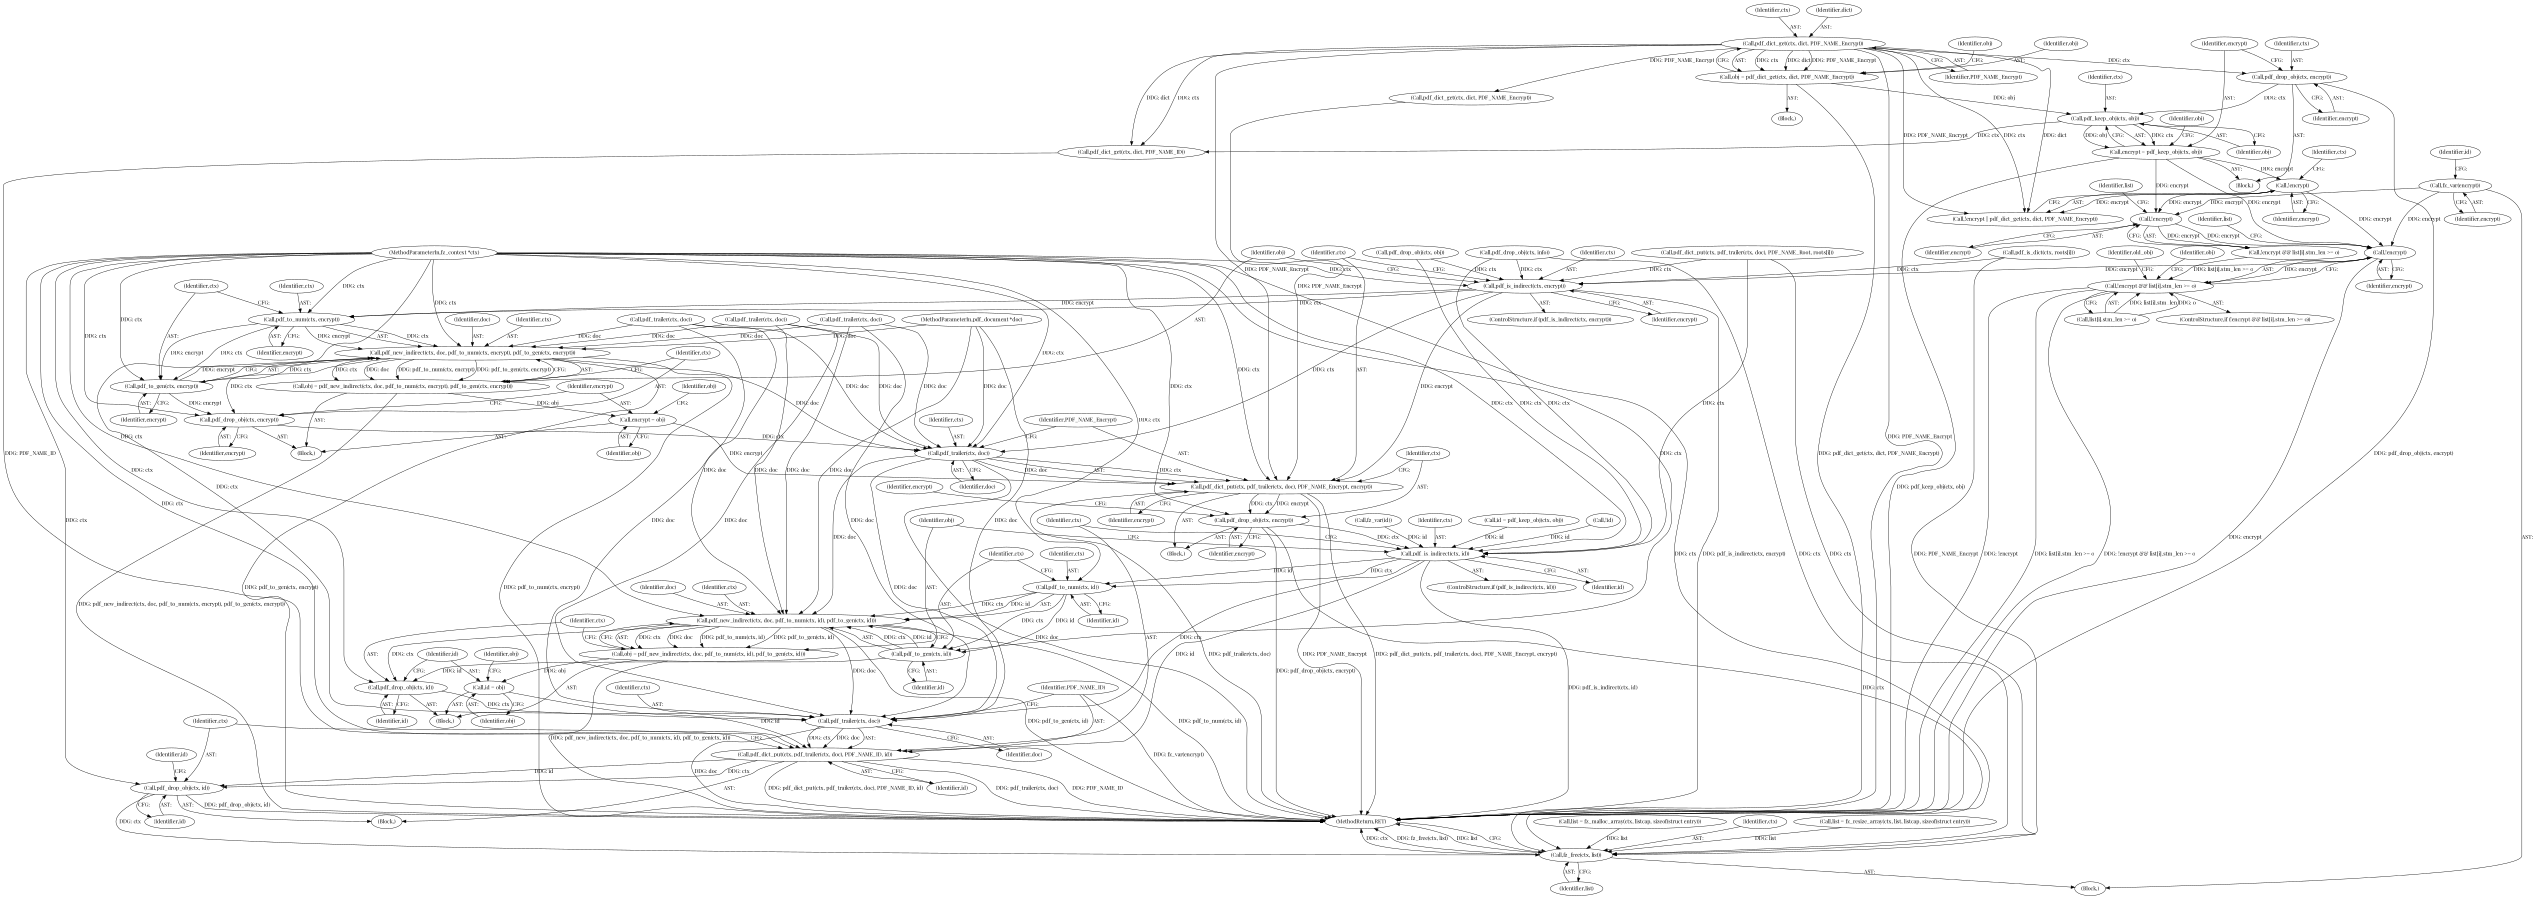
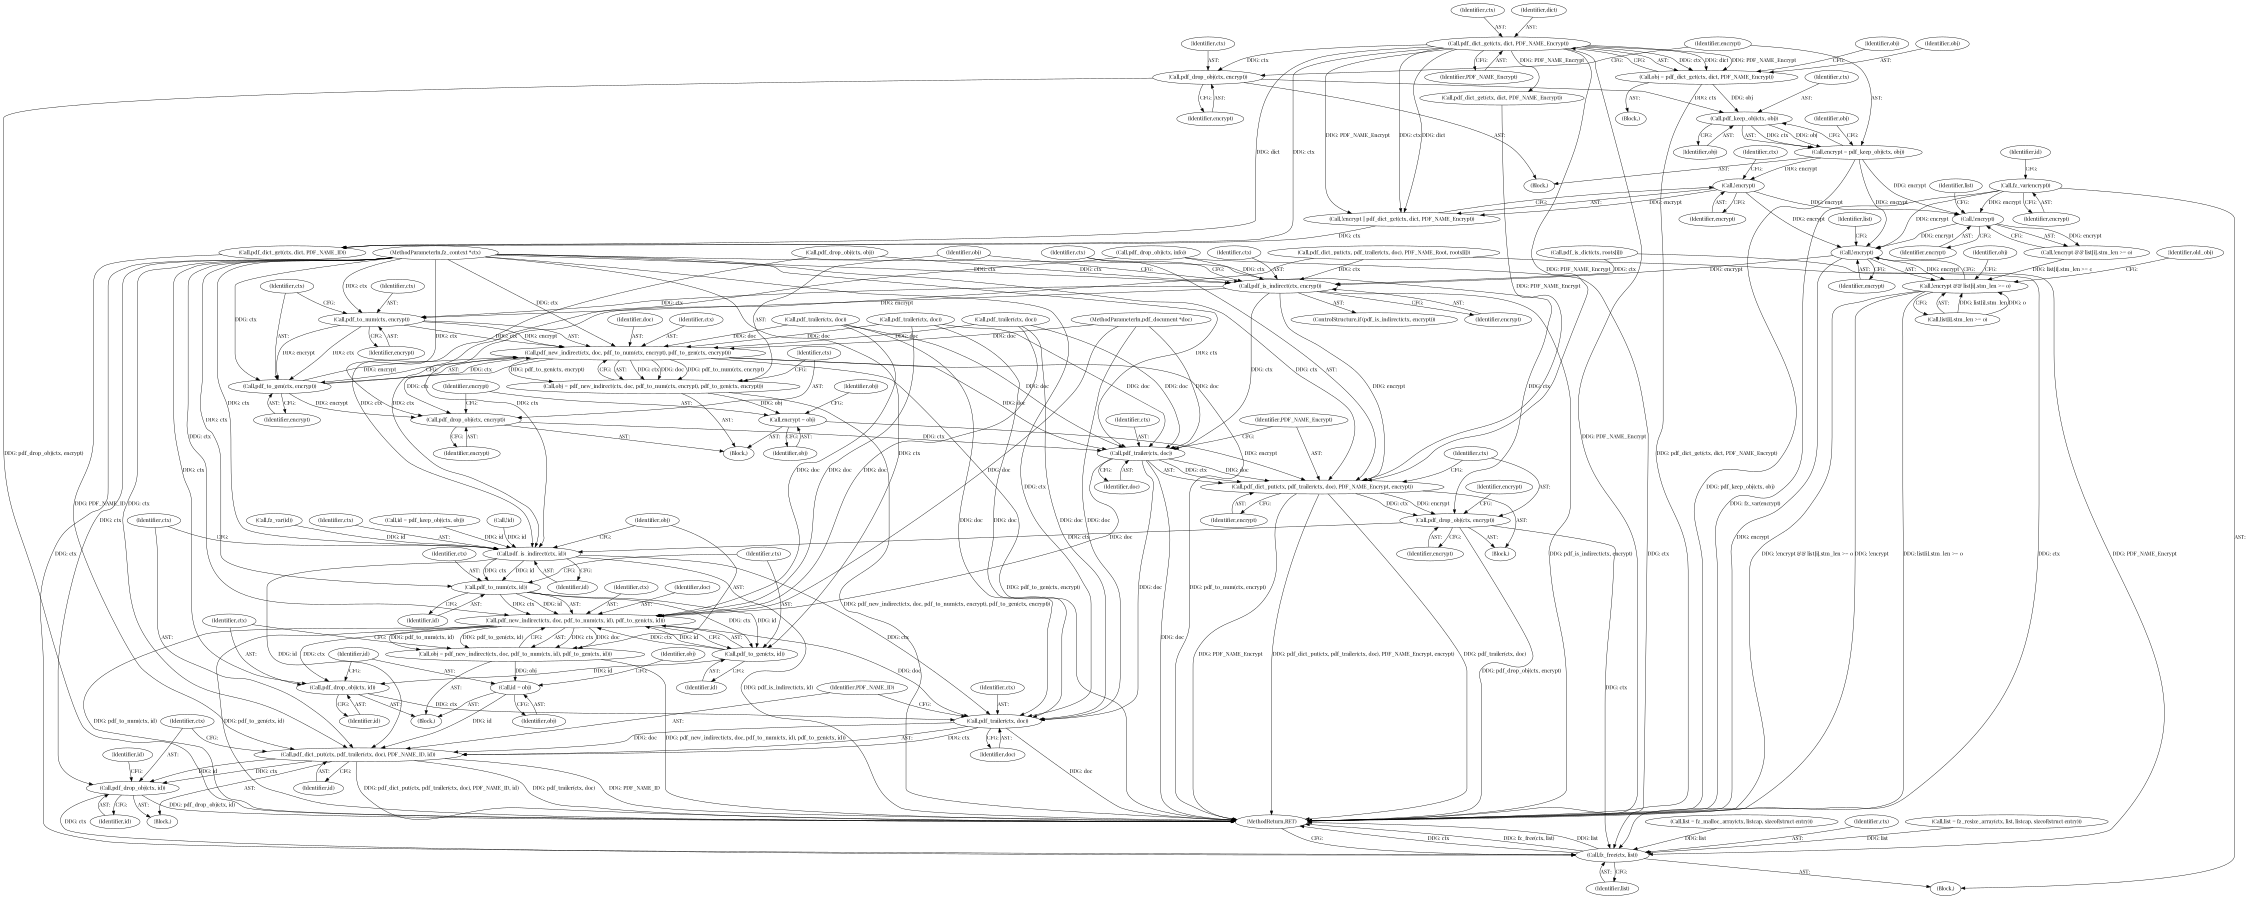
edge "(Call,pdf_keep_obj(ctx, obj))" -> "(Call,pdf_dict_get(ctx, dict, PDF_NAME_ID))": now "(Call,!encrypt || pdf_dict_get(ctx, dict, PDF_NAME_Encrypt))" -> "(Call,pdf_dict_get(ctx, dict, PDF_NAME_ID))"
node "(ControlStructure,if (!encrypt && list[i].stm_len >= 0))": removed
node "(ControlStructure,if (pdf_is_indirect(ctx, id)))": removed
edge "(Identifier,PDF_NAME_ID)" -> "(MethodReturn,RET)": now "(Call,fz_var(encrypt))" -> "(MethodReturn,RET)"
